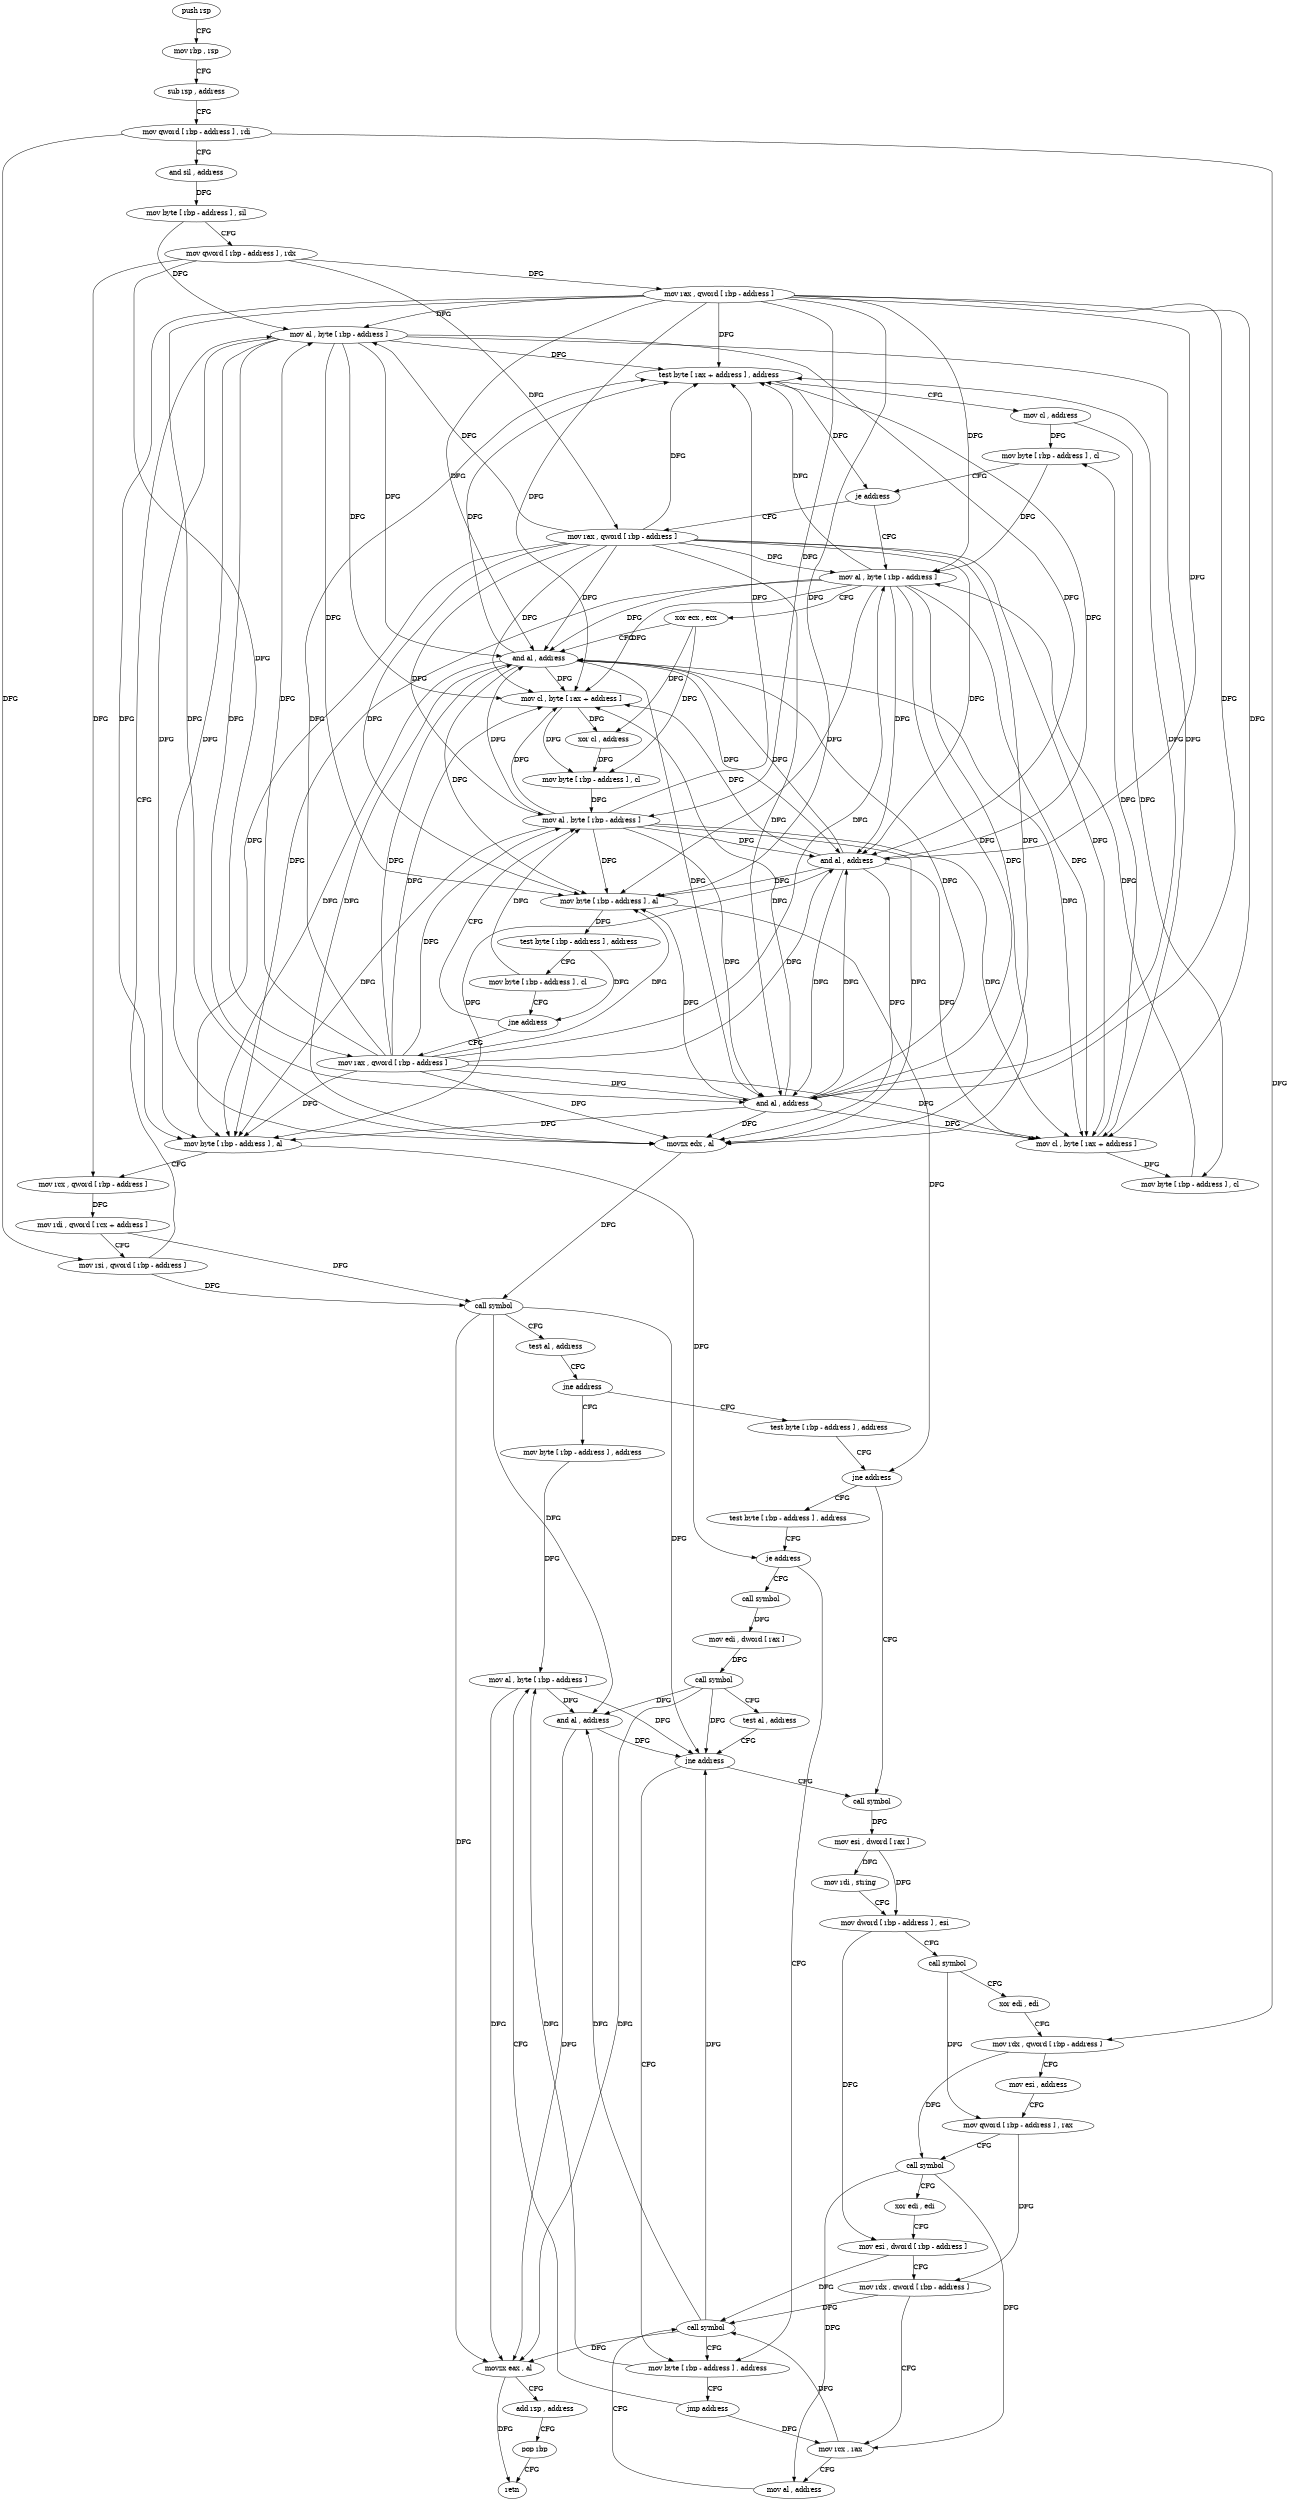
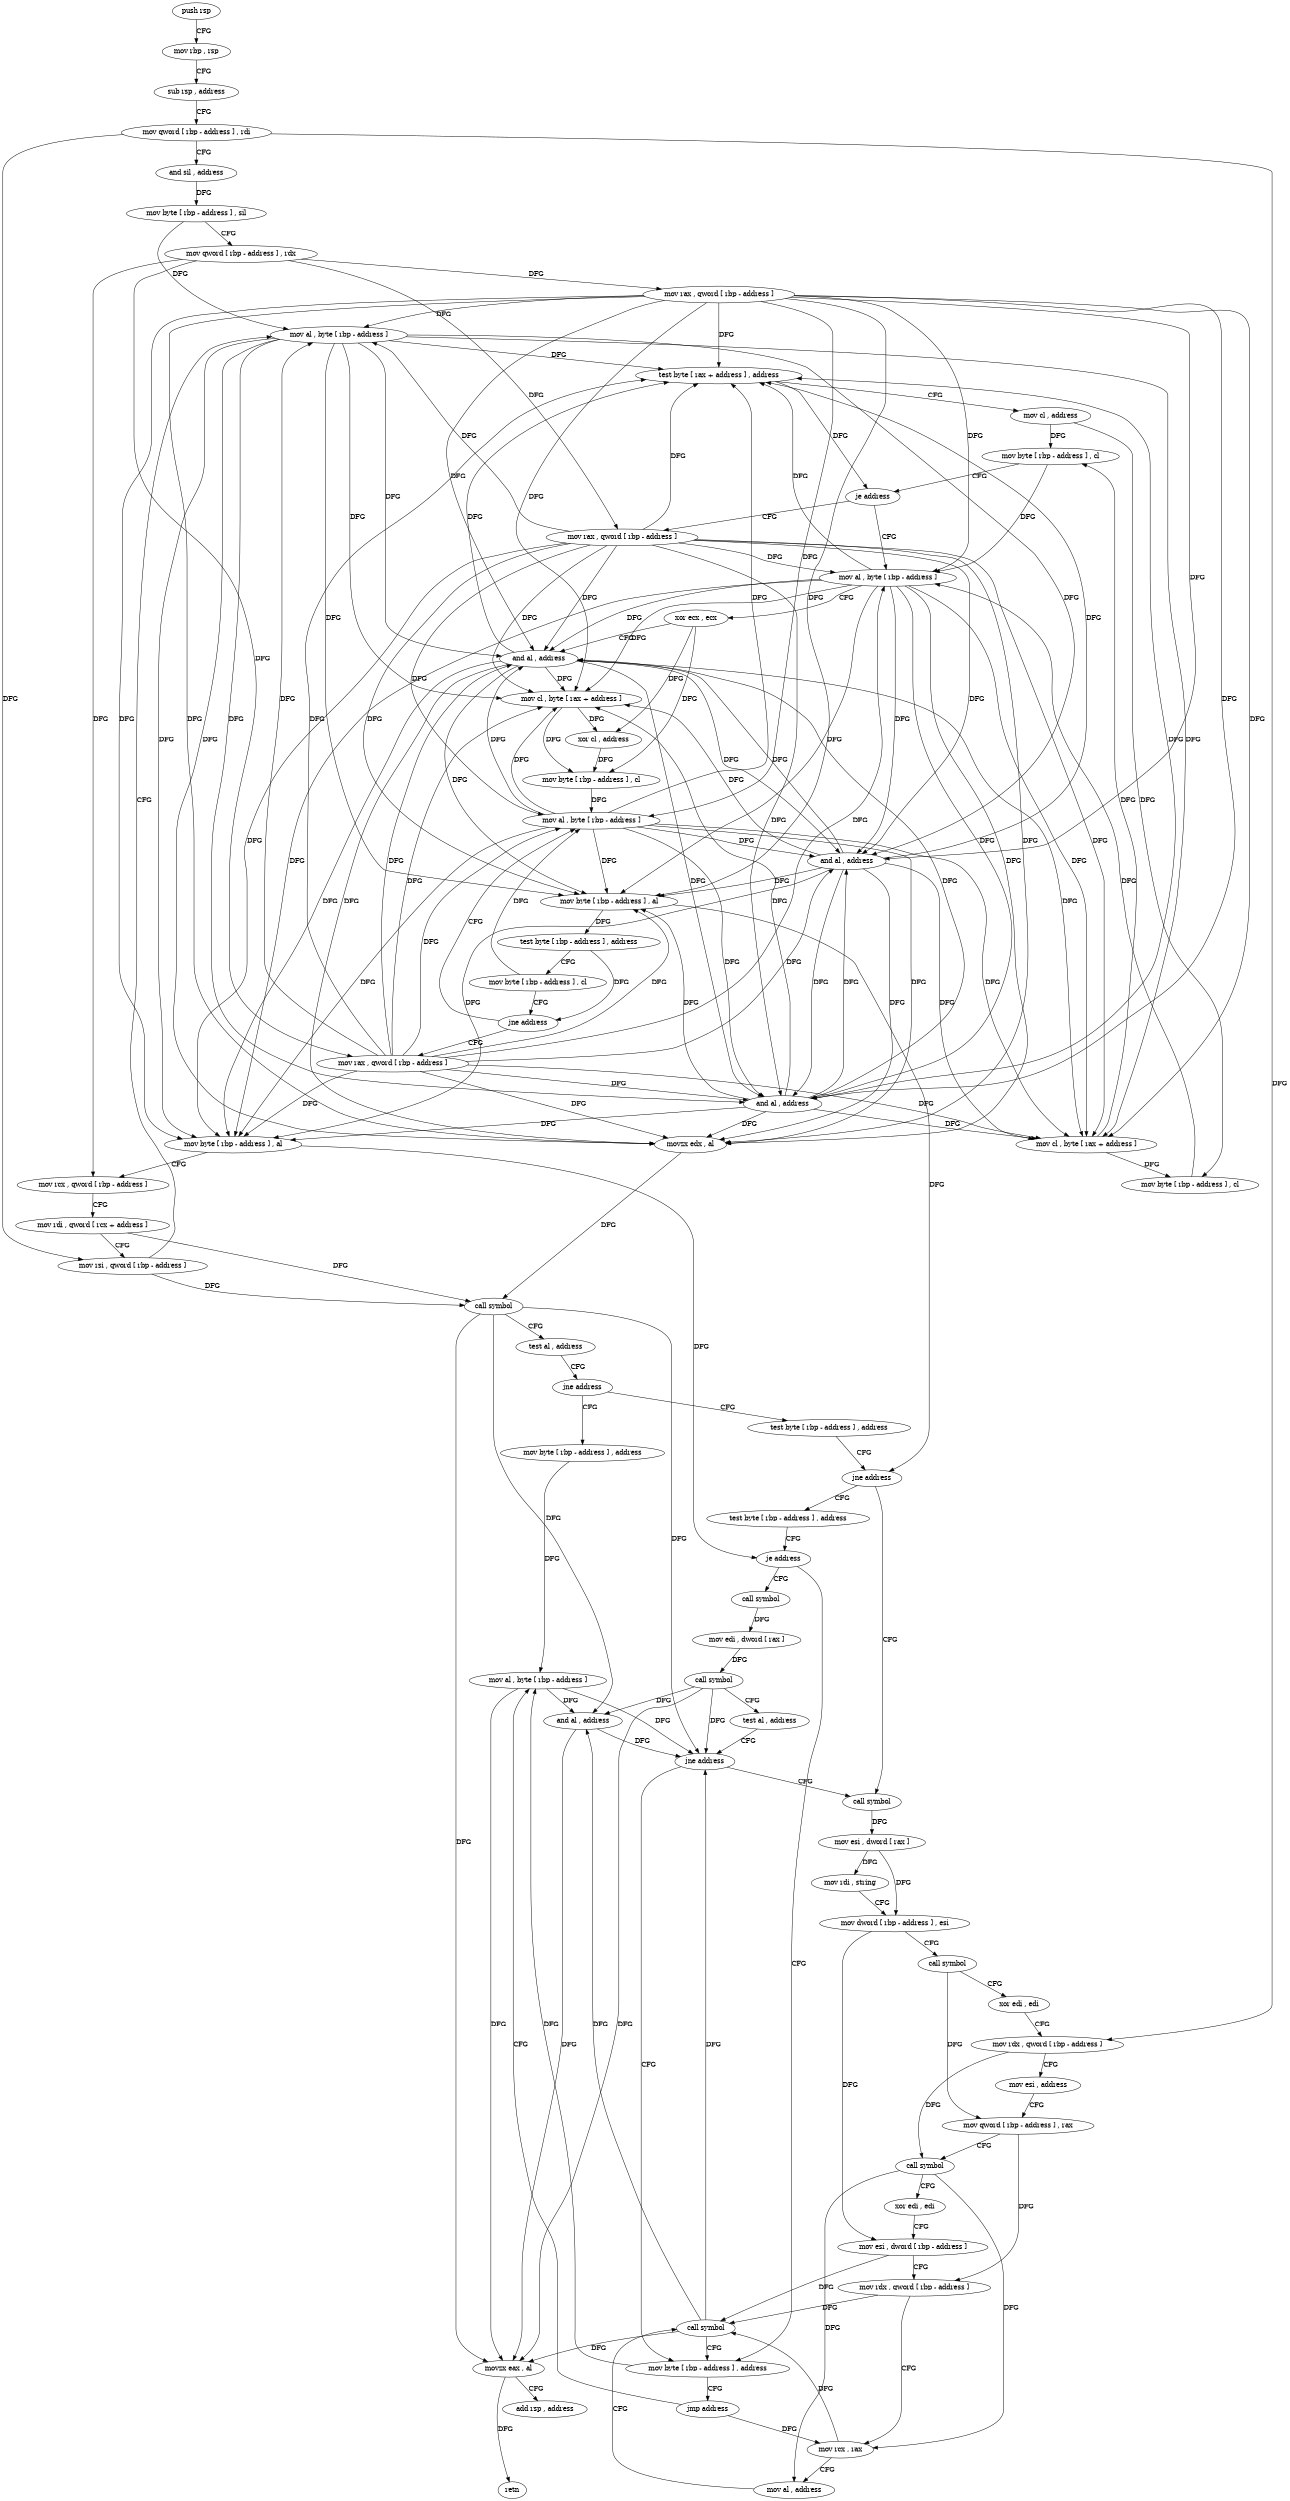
edge "mov rcx , qword [ rbp - address ]" -> "mov rdi , qword [ rcx + address ]": label "DFG" -> "CFG"
node "pop rbp": removed
